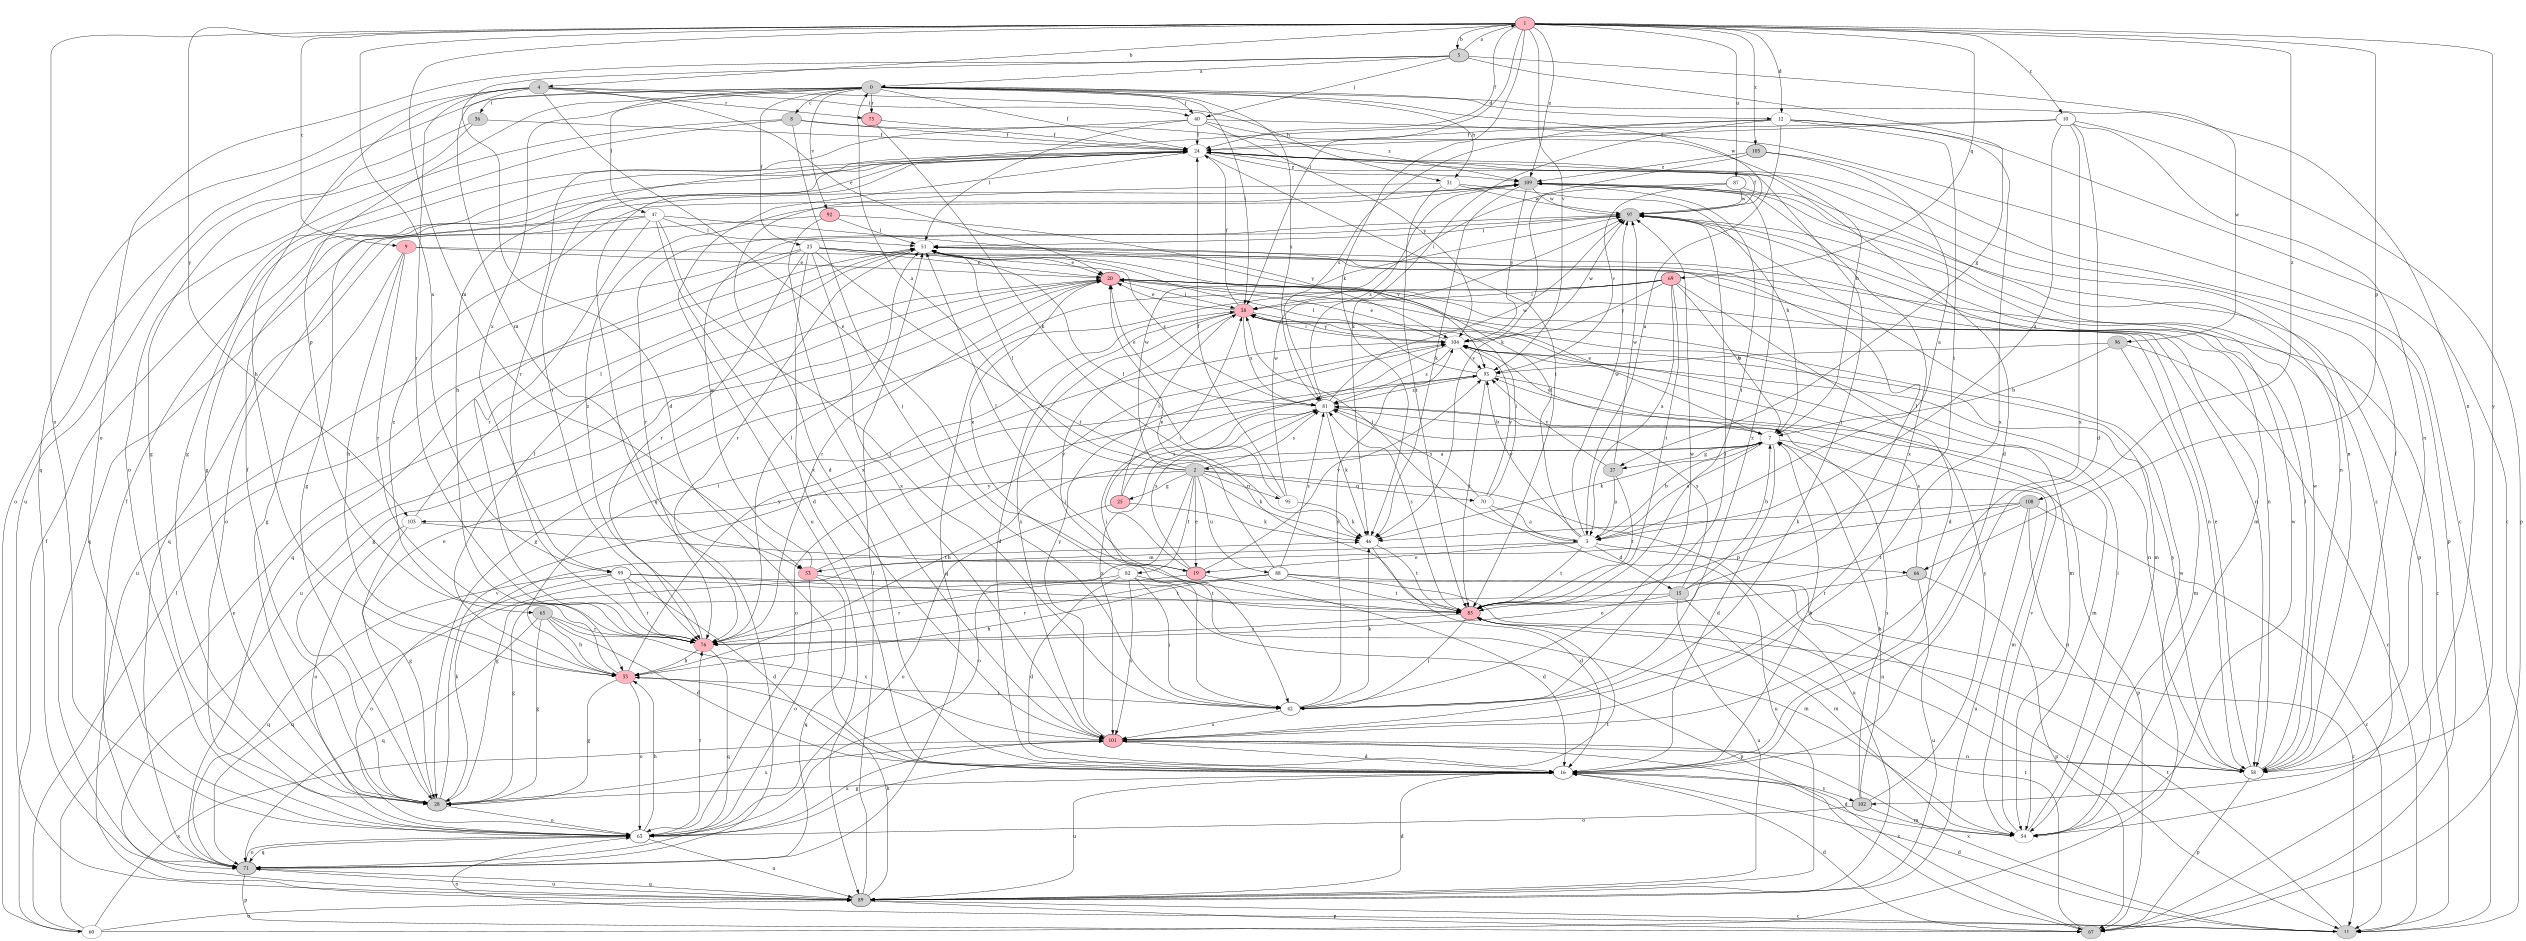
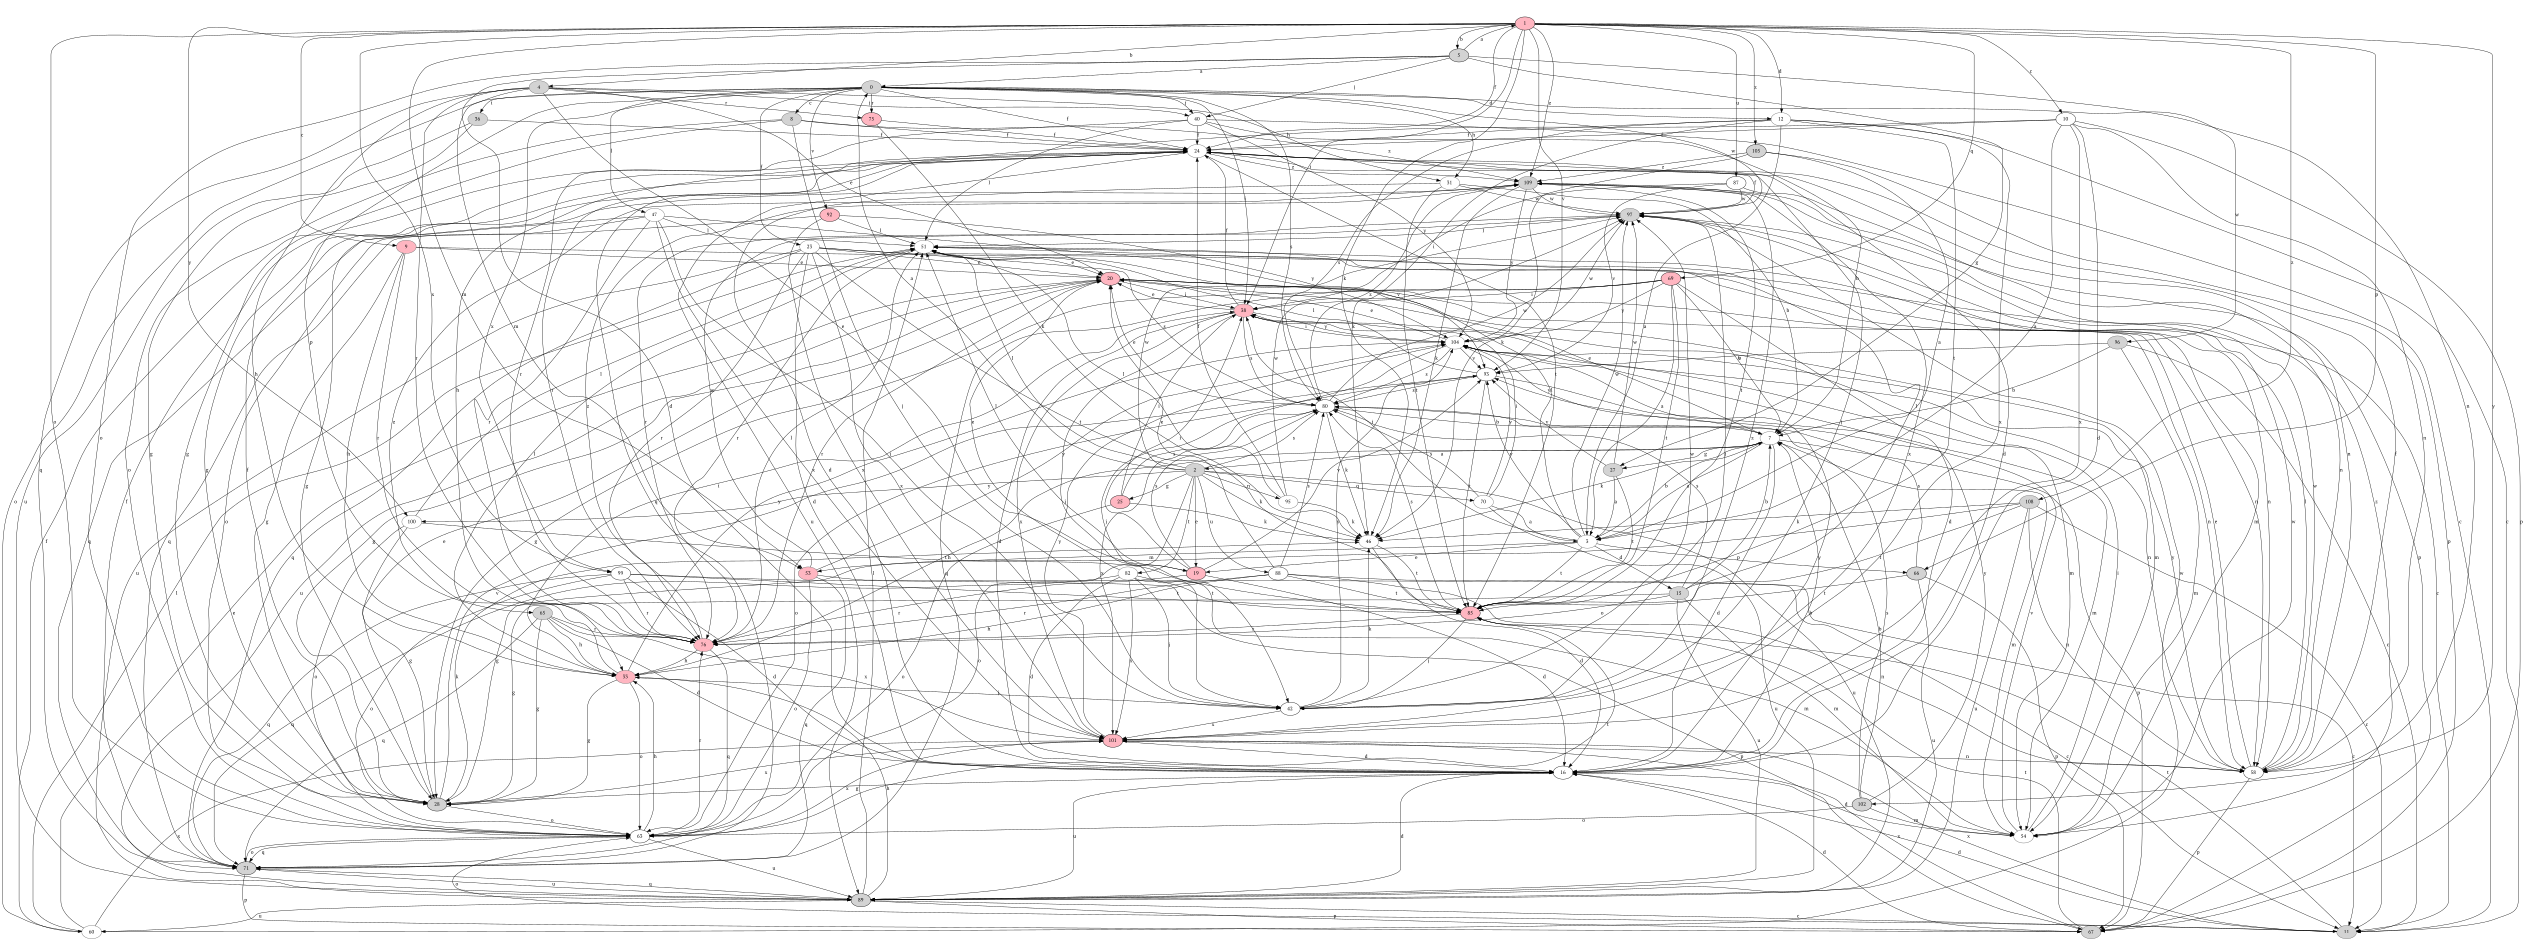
node "81": label "81" -> "80"
node "103": label "103" -> "100"
edge "16" -> "102": now "16" -> "104"
edge "60" -> "89": reversed
